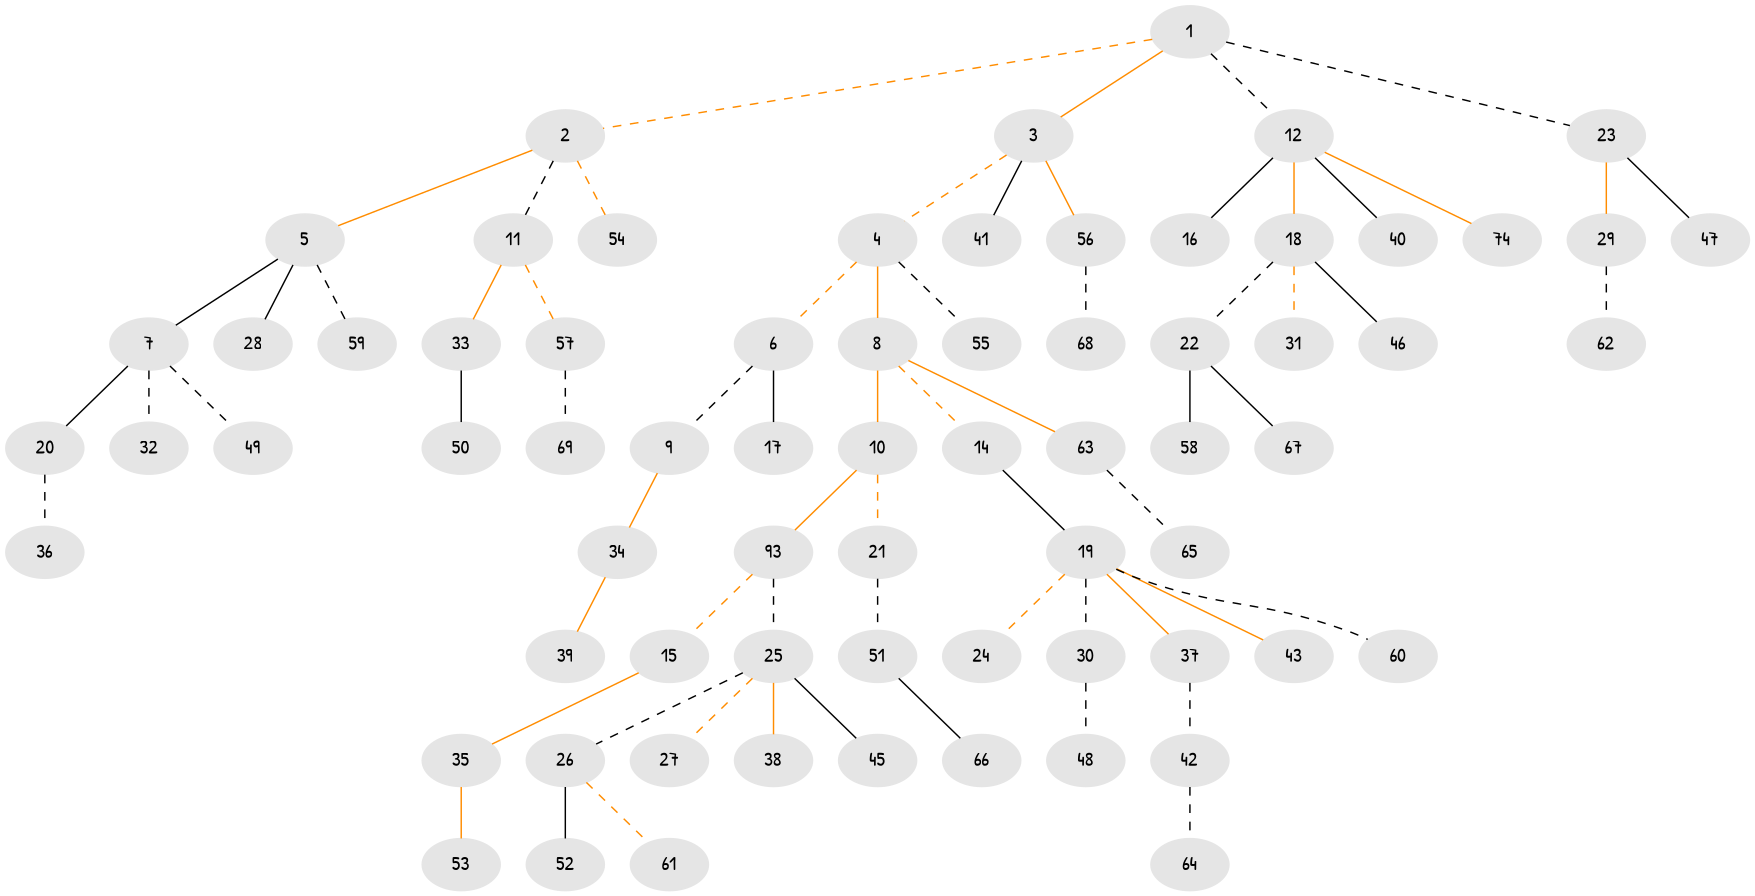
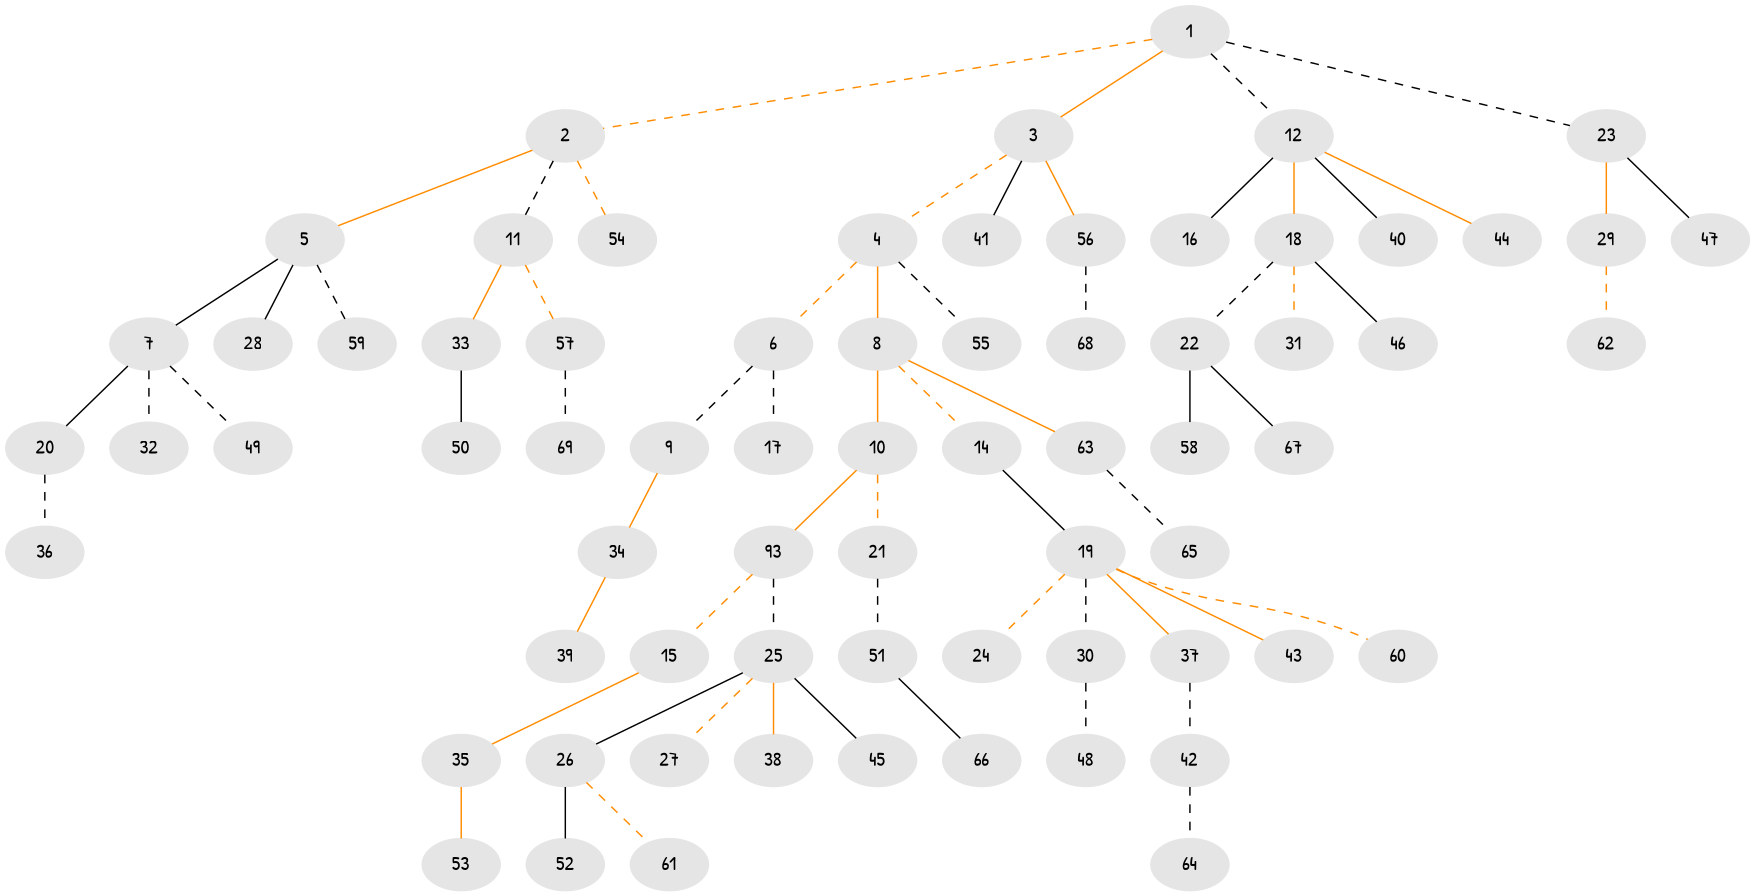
node "74": label "74" -> "44"
edge "29" -- "62": color black -> darkorange
edge "6" -- "17": style solid -> dashed
edge "19" -- "60": color black -> darkorange
edge "25" -- "26": style dashed -> solid
